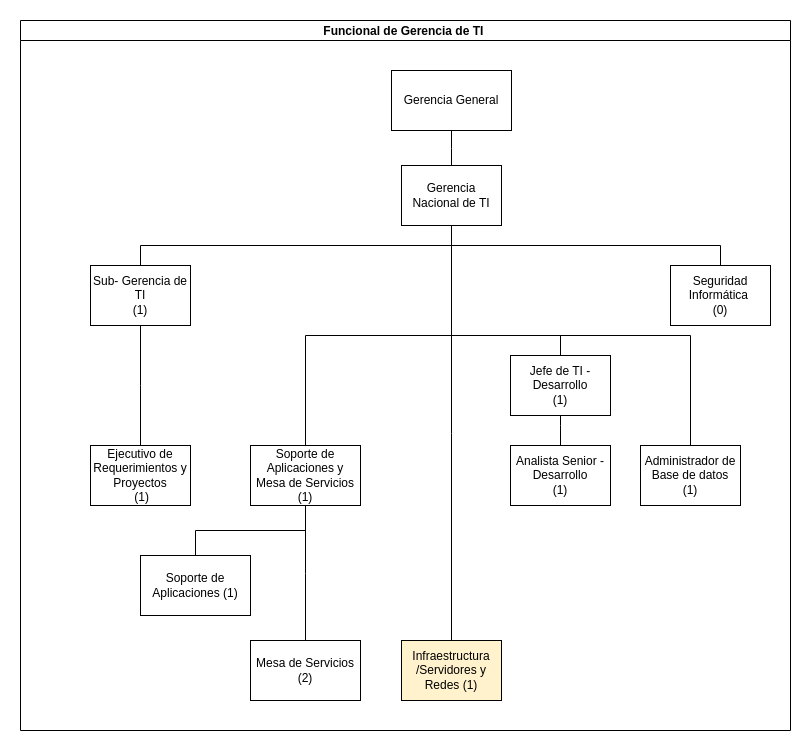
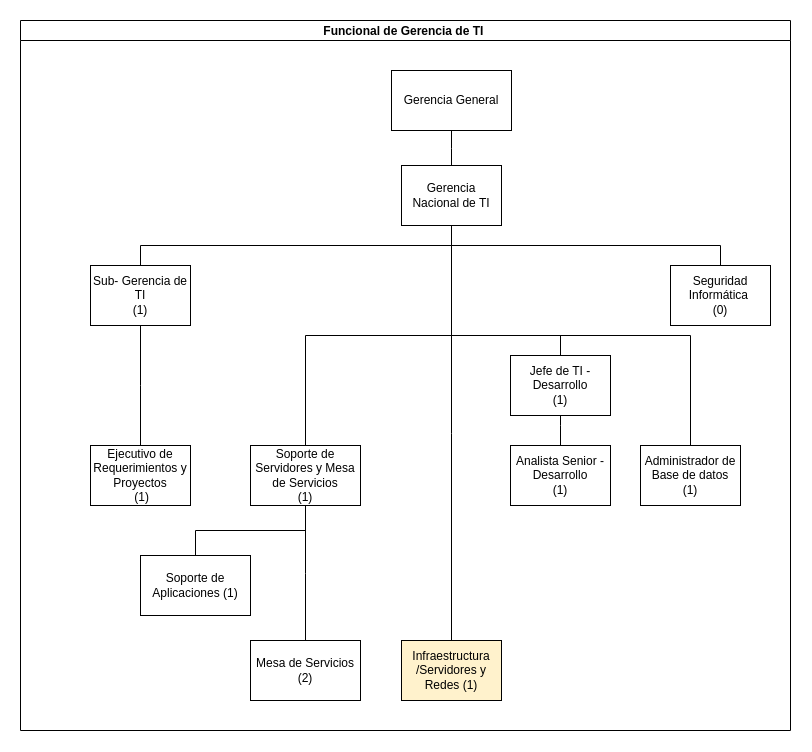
node "Soporte de Aplicaciones y Mesa de Servicios (1)": label "Soporte de Aplicaciones y Mesa de Servicios (1)" -> "Soporte de Servidores y Mesa de Servicios (1)"
